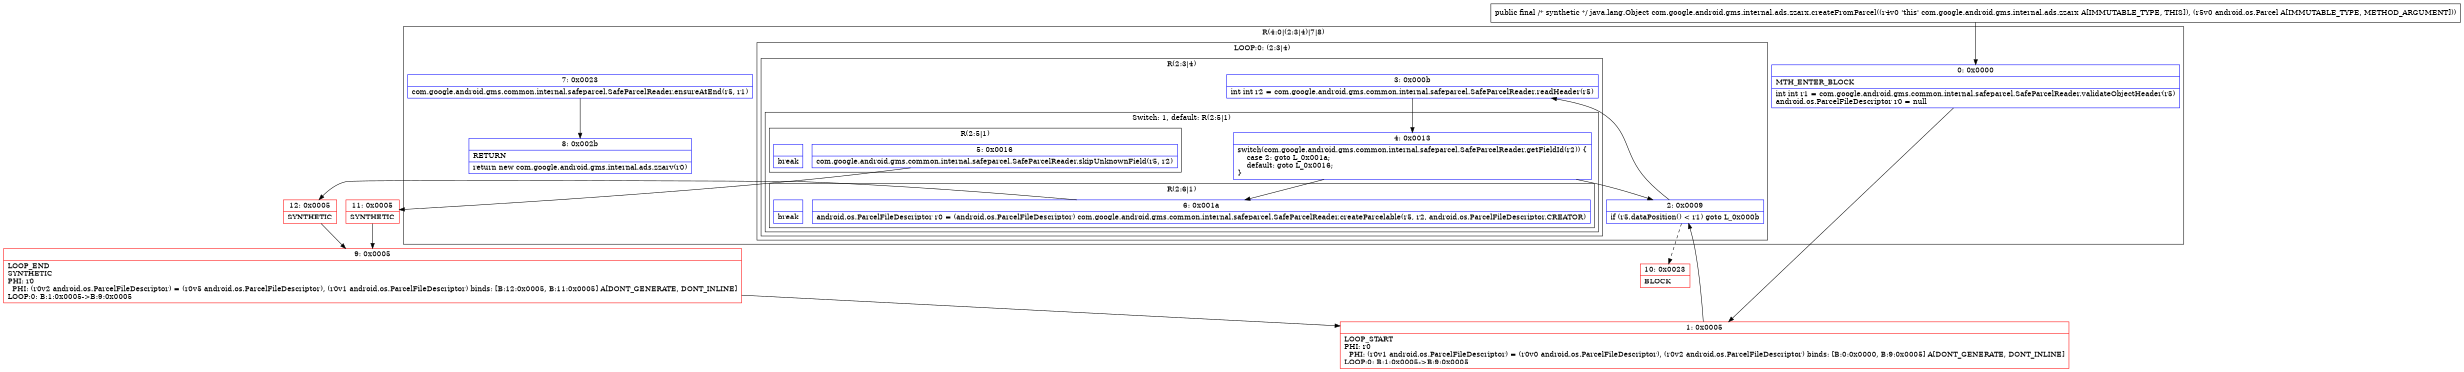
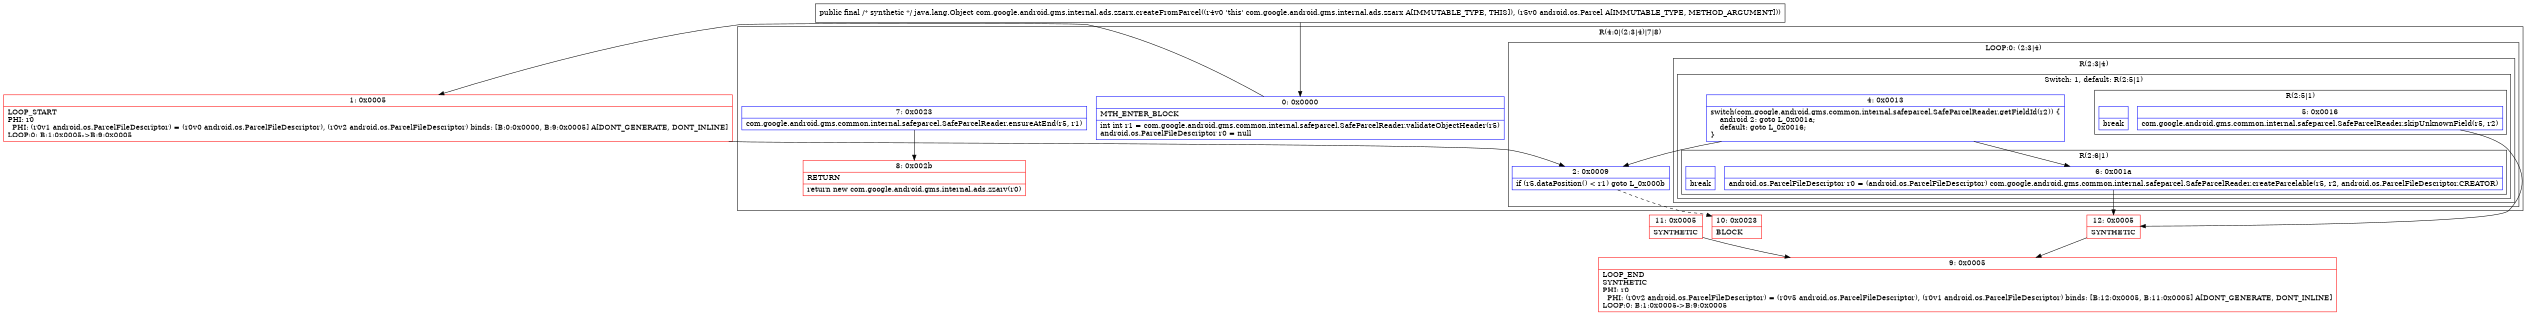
node "3: 0x000b": removed
node "8: 0x002b": color blue -> red
node "4: 0x0013": text "case 2: goto L_0x001a;" -> "android 2: goto L_0x001a;"
edge "5: 0x0016" -> "11: 0x0005": now "5: 0x0016" -> "12: 0x0005"
edge "9: 0x0005" -> "1: 0x0005": removed
